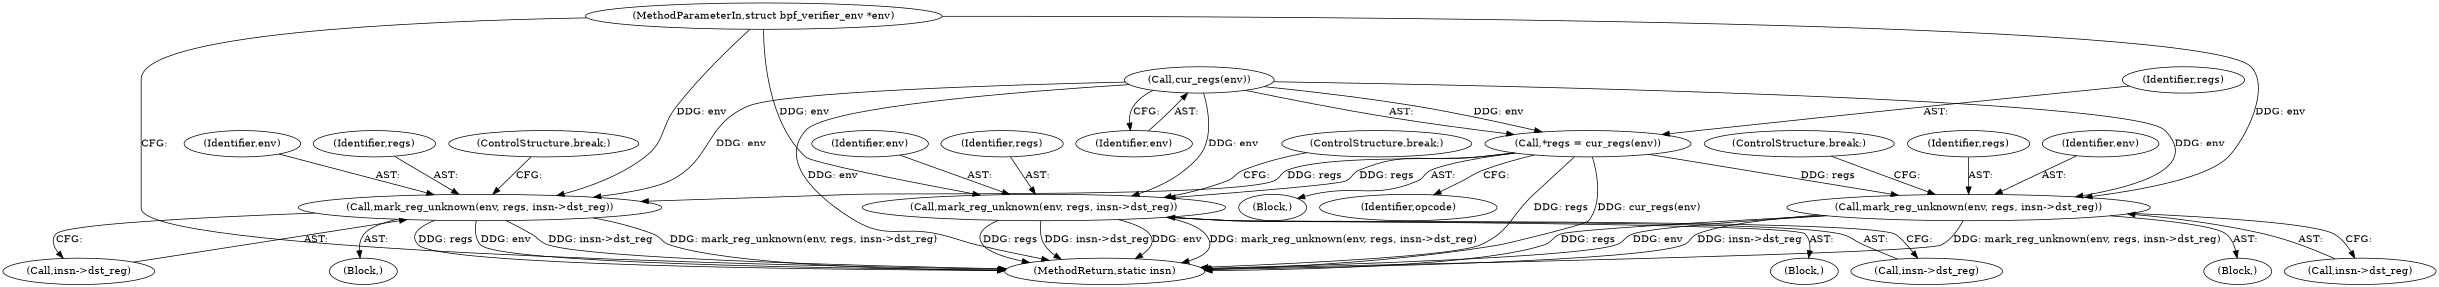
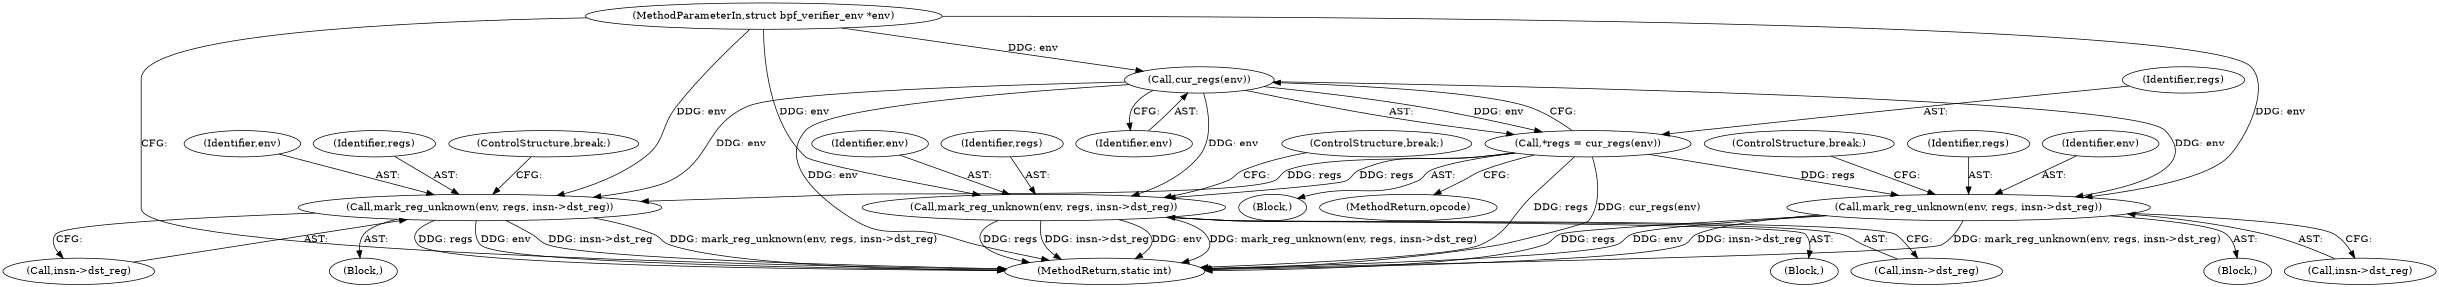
edge "(MethodParameterIn,struct bpf_verifier_env *env)" -> "(Call,cur_regs(env))": added, label "DDG: env"
edge "(Call,*regs = cur_regs(env))" -> "(Call,cur_regs(env))": added, label "CFG:"
node "(Identifier,opcode)": label "(Identifier,opcode)" -> "(MethodReturn,opcode)"
node "(MethodReturn,static insn)": label "(MethodReturn,static insn)" -> "(MethodReturn,static int)"
